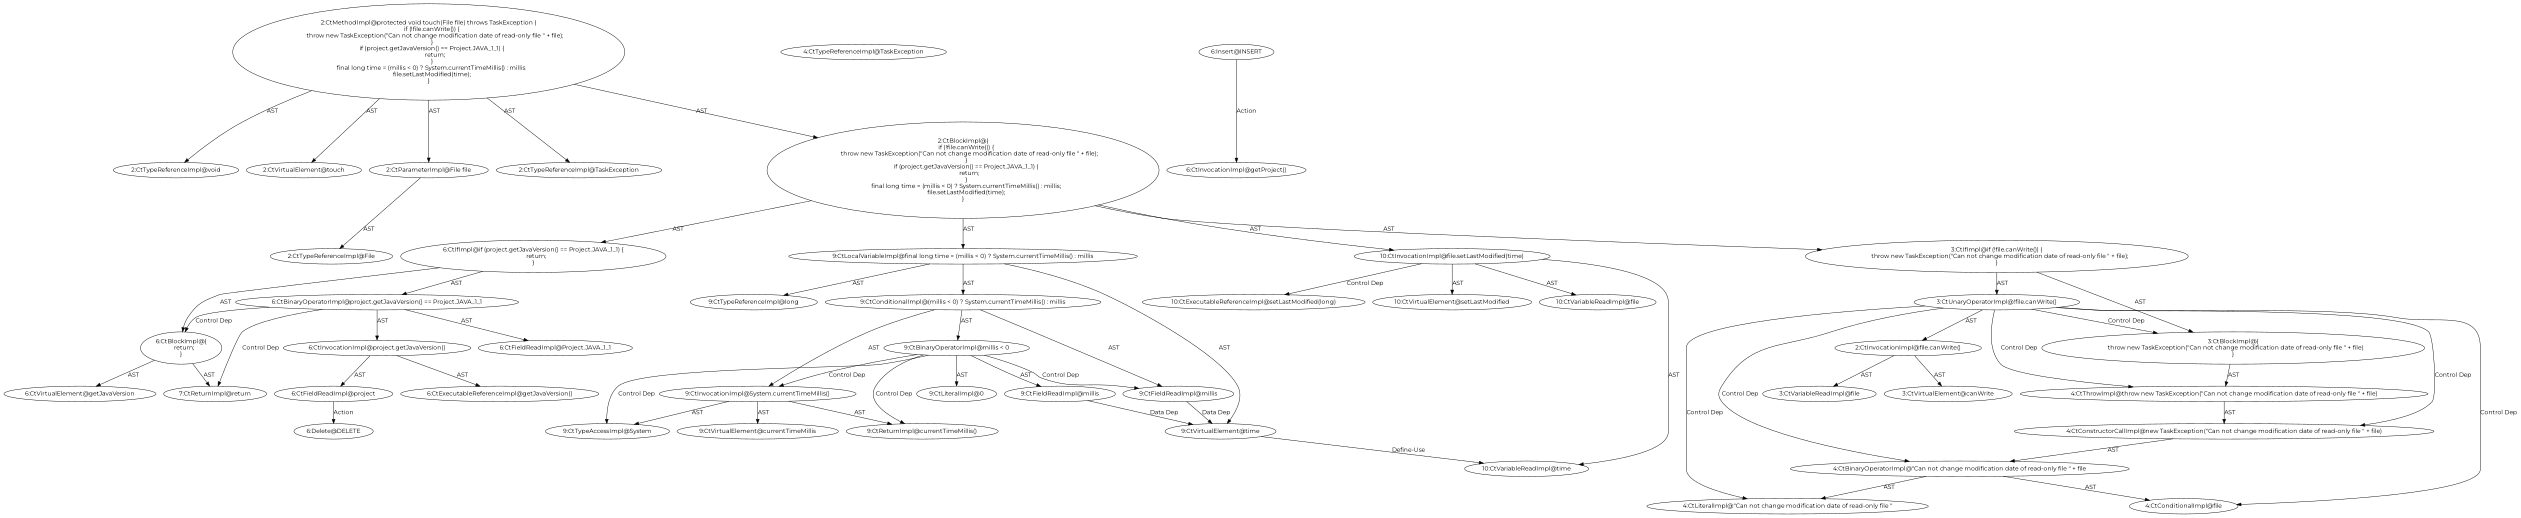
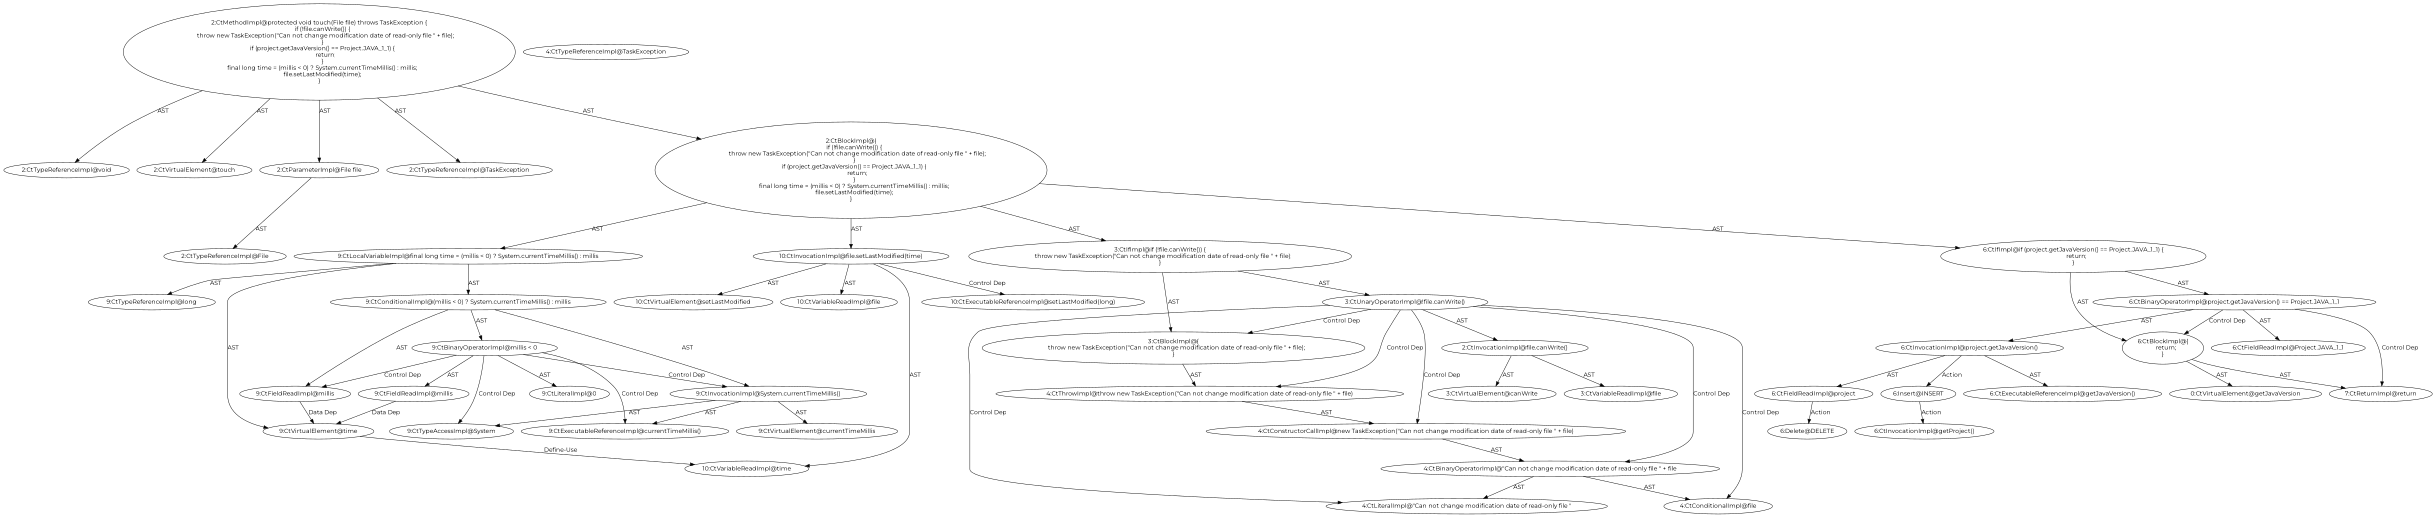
edge "6:CtInvocationImpl@project.getJavaVersion()" -> "6:Insert@INSERT": added, label "Action"
node "6:CtVirtualElement@getJavaVersion": label "6:CtVirtualElement@getJavaVersion" -> "0:CtVirtualElement@getJavaVersion"
node "9:CtReturnImpl@currentTimeMillis()": label "9:CtReturnImpl@currentTimeMillis()" -> "9:CtExecutableReferenceImpl@currentTimeMillis()"
